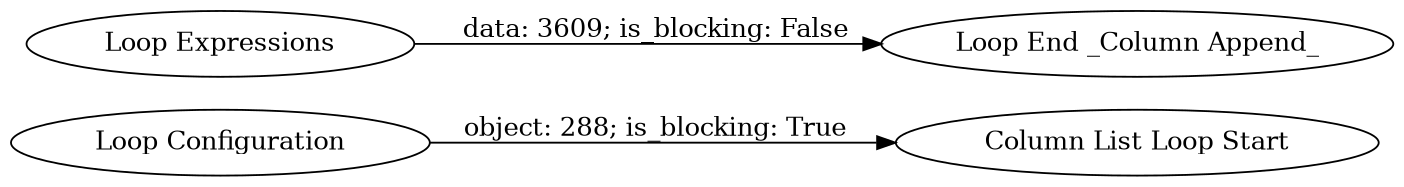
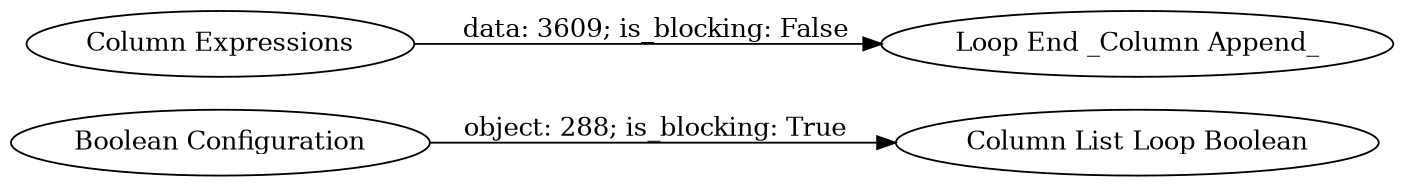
node "Loop Expressions": label "Loop Expressions" -> "Column Expressions"
node "Loop Configuration": label "Loop Configuration" -> "Boolean Configuration"
node "Column List Loop Start": label "Column List Loop Start" -> "Column List Loop Boolean"
